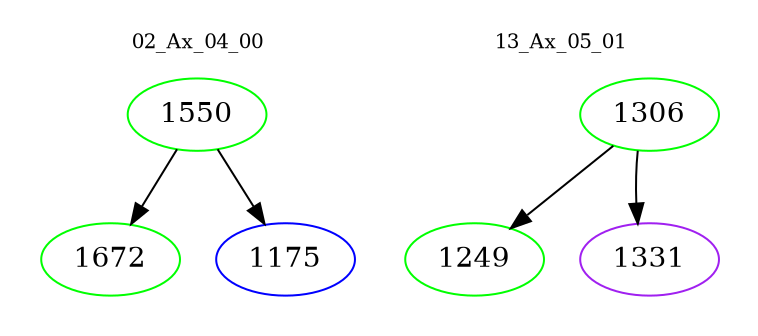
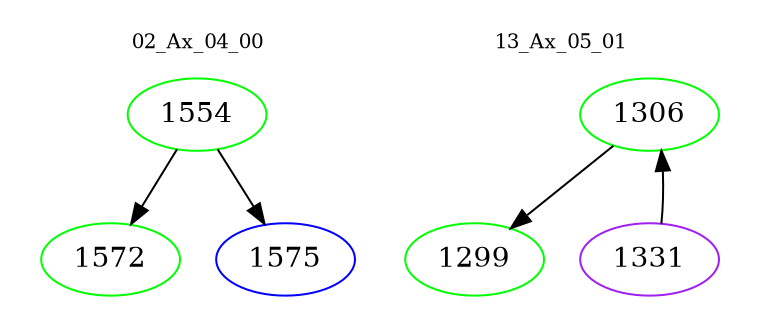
node "1550": label "1550" -> "1554"
edge "1306" -> "1331": reversed
node "1672": label "1672" -> "1572"
node "1175": label "1175" -> "1575"
node "1249": label "1249" -> "1299"
